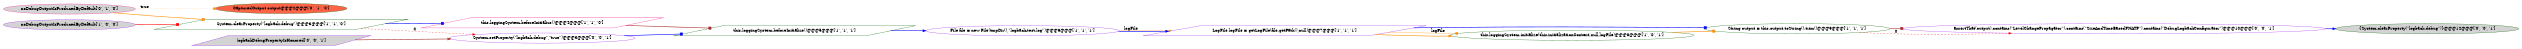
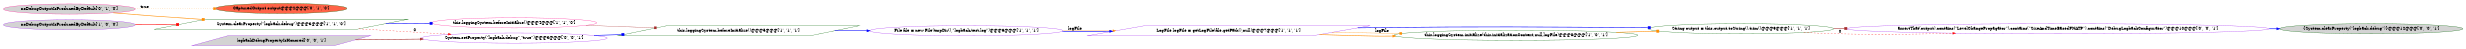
node "this.loggingSystem.beforeInitialize()@@@4@@@['1', '1', '0']": shape parallelogram -> ellipse
edge "this.loggingSystem.beforeInitialize()@@@4@@@['1', '1', '0']" -> "this.loggingSystem.beforeInitialize()@@@5@@@['1', '1', '1']": style bold -> solid
